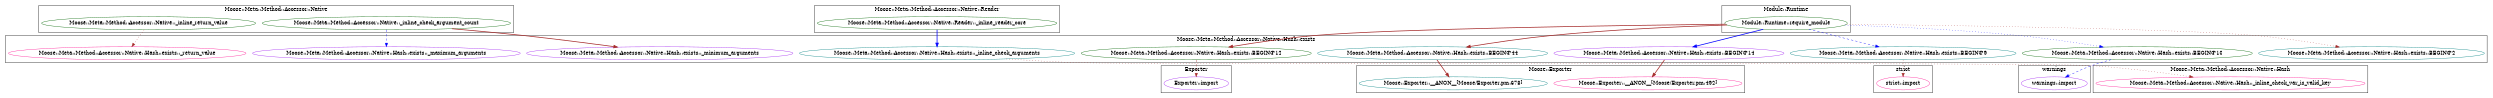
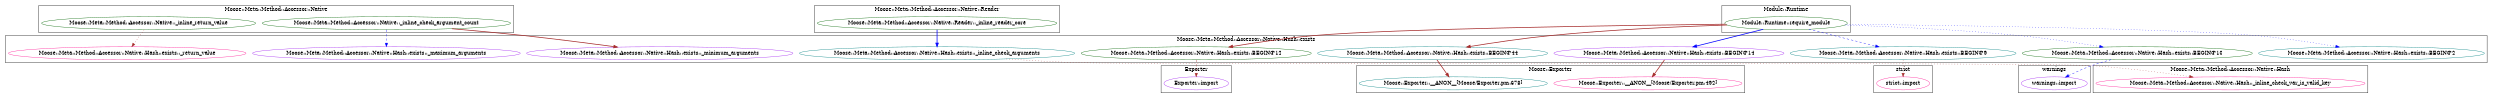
edge "Module::Runtime::require_module" -> "Moose::Meta::Method::Accessor::Native::Hash::exists::BEGIN@2": color brown -> blue
